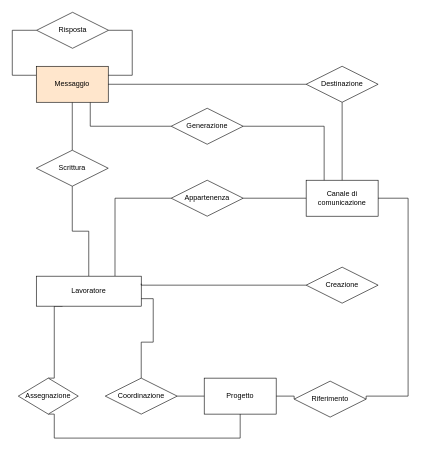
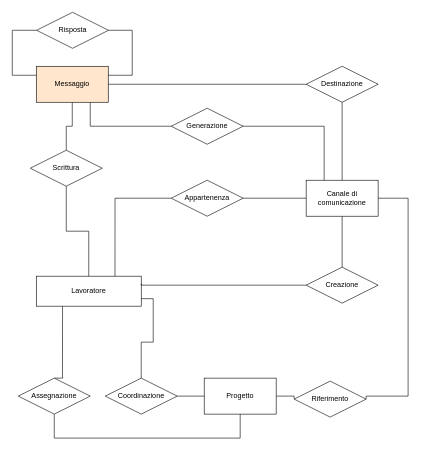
node "Scrittura": moved (72, 168) -> (66, 168)
edge "Canale di comunicazione" -- "Creazione": added
node "Assegnazione": size 60x36 -> 72x36
